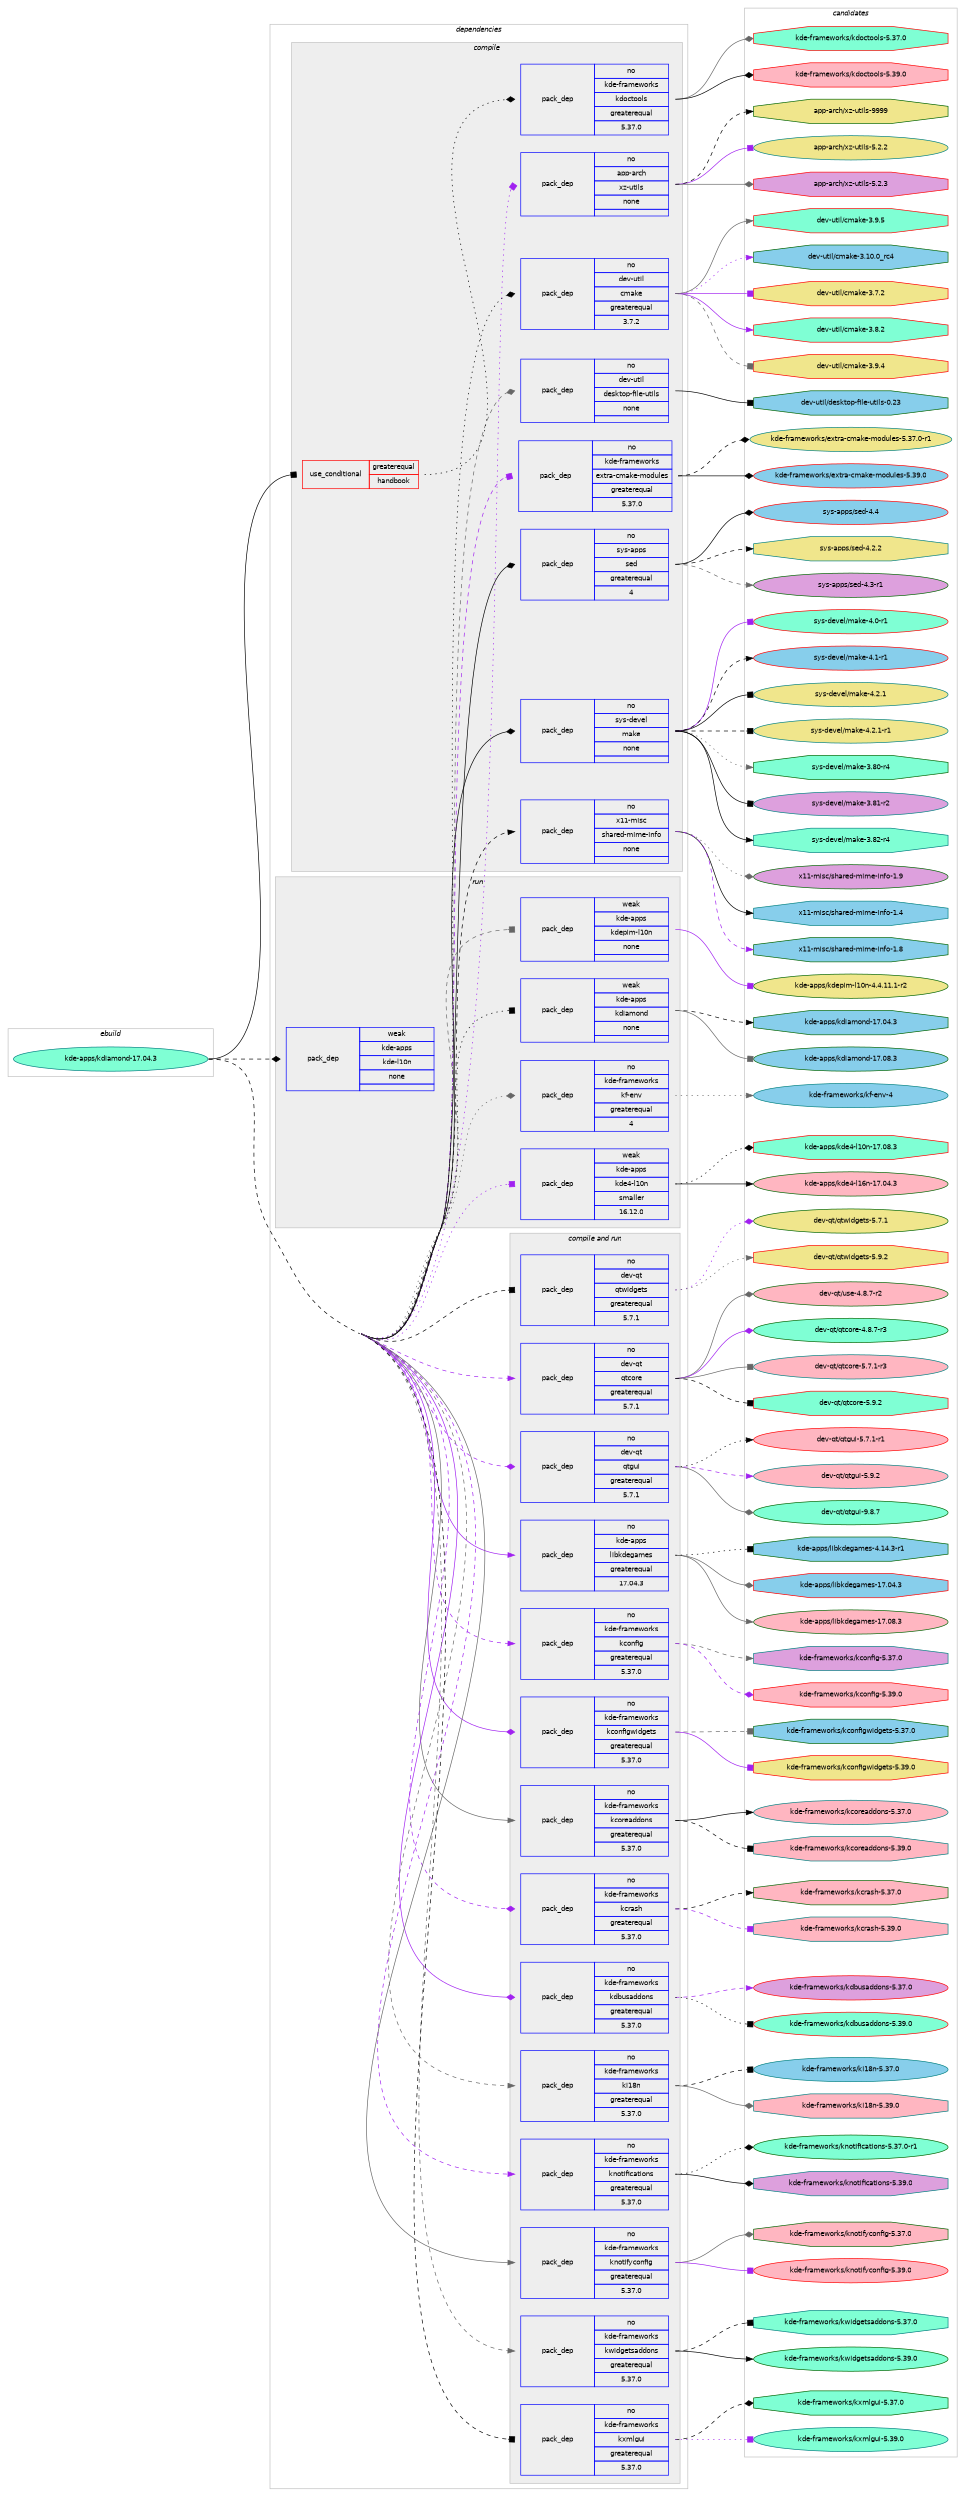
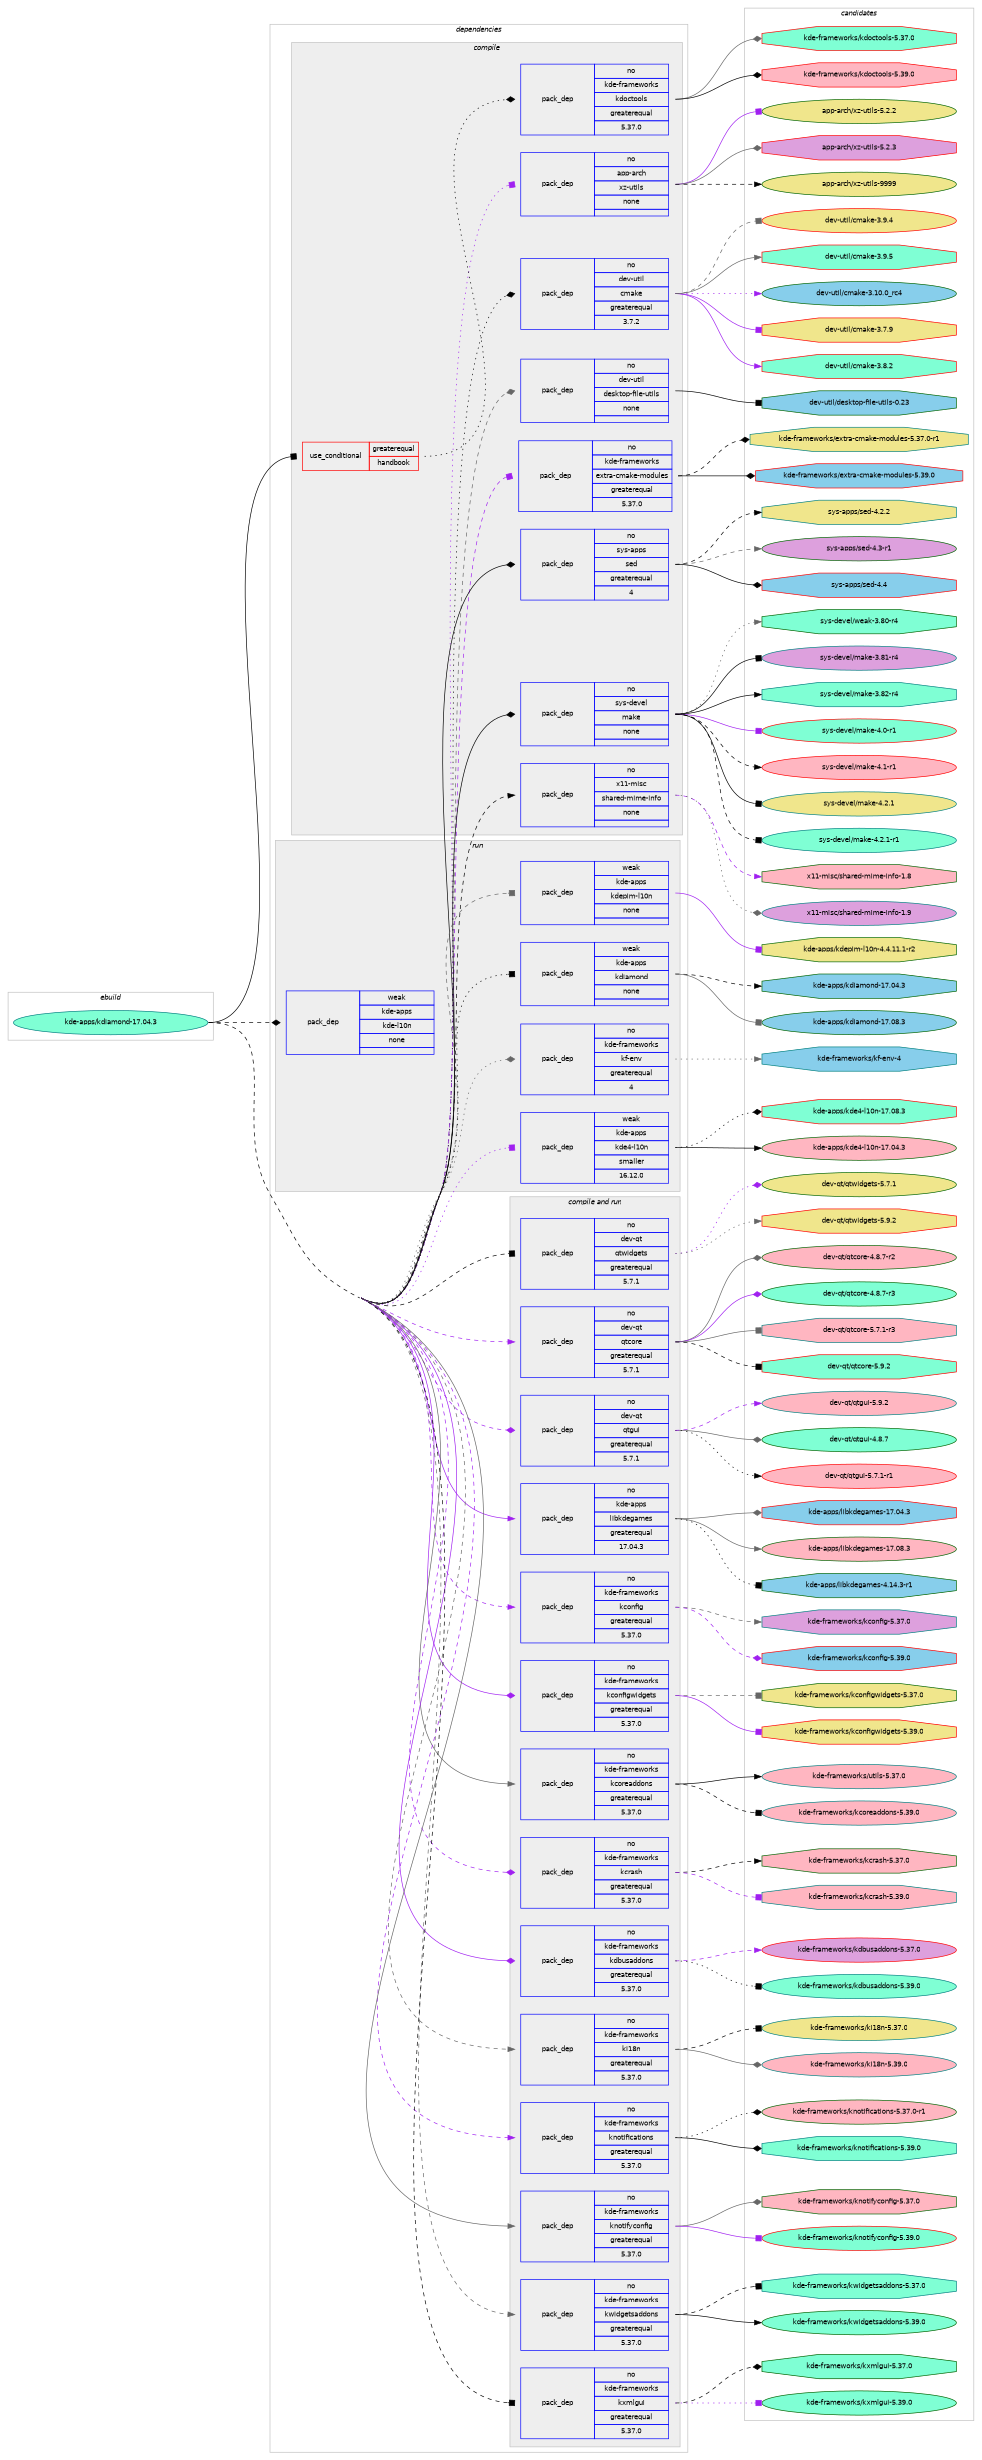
node "app-arch/xz-utils-9999": shape octagon -> ellipse
node "app-arch/xz-utils-5.2.2": color teal -> darkgreen
node "dev-util/cmake-3.10.0_rc4": shape octagon -> ellipse
node "dev-util/cmake-3.7.2": label "dev-util/cmake-3.7.2" -> "dev-util/cmake-3.7.9"
node "dev-util/cmake-3.9.4": shape octagon -> ellipse
node "kde-frameworks/extra-cmake-modules-5.37.0-r1": shape ellipse -> octagon
node "kde-frameworks/extra-cmake-modules-5.39.0": shape ellipse -> octagon
node "sys-apps/sed-4.4": shape ellipse -> octagon
node "sys-devel/make-4.1-r1": fillcolor skyblue -> lightpink
node "sys-devel/make-4.2.1-r1": fillcolor khaki -> aquamarine
node "sys-devel/make-3.80-r4": label "sys-devel/make-3.80-r4" -> "sys-devel/weak-3.80-r4"
node "sys-devel/make-3.81-r2": label "sys-devel/make-3.81-r2" -> "sys-devel/make-3.81-r4"
node "x11-misc/shared-mime-info-1.9": color darkgreen -> teal
node "x11-misc/shared-mime-info-1.4": removed
node "x11-misc/shared-mime-info-1.8": fillcolor skyblue -> lightpink
node "kde-apps/kdepim-l10n-4.4.11.1-r2": shape ellipse -> octagon
node "kde-frameworks/kf-env-4": shape ellipse -> octagon
node "kde-apps/kde4-l16n-17.04.3": label "kde-apps/kde4-l16n-17.04.3" -> "kde-apps/kde4-l10n-17.04.3"
node "dev-qt/use-4.8.7-r2": label "dev-qt/use-4.8.7-r2" -> "dev-qt/qtcore-4.8.7-r2"
node "dev-qt/qtcore-5.7.1-r3": shape ellipse -> octagon
node "dev-qt/qtgui-9.8.7": label "dev-qt/qtgui-9.8.7" -> "dev-qt/qtgui-4.8.7"
node "kde-frameworks/kconfig-5.39.0": fillcolor lightpink -> skyblue
node "kde-frameworks/kconfigwidgets-5.37.0": fillcolor skyblue -> khaki
node "kde-frameworks/kcoreaddons-5.37.0": label "kde-frameworks/kcoreaddons-5.37.0" -> "kde-frameworks/utils-5.37.0"
node "kde-frameworks/kcoreaddons-5.39.0": shape octagon -> ellipse
node "kde-frameworks/kdbusaddons-5.39.0": color red -> teal
node "kde-frameworks/ki18n-5.37.0": fillcolor skyblue -> khaki
node "kde-frameworks/ki18n-5.39.0": shape octagon -> ellipse
node "kde-frameworks/knotifications-5.37.0-r1": fillcolor aquamarine -> lightpink
node "kde-frameworks/knotifications-5.39.0": fillcolor plum -> aquamarine
node "kde-frameworks/knotifyconfig-5.39.0": fillcolor lightpink -> aquamarine
node "kde-frameworks/kxmlgui-5.39.0": color teal -> darkgreen
